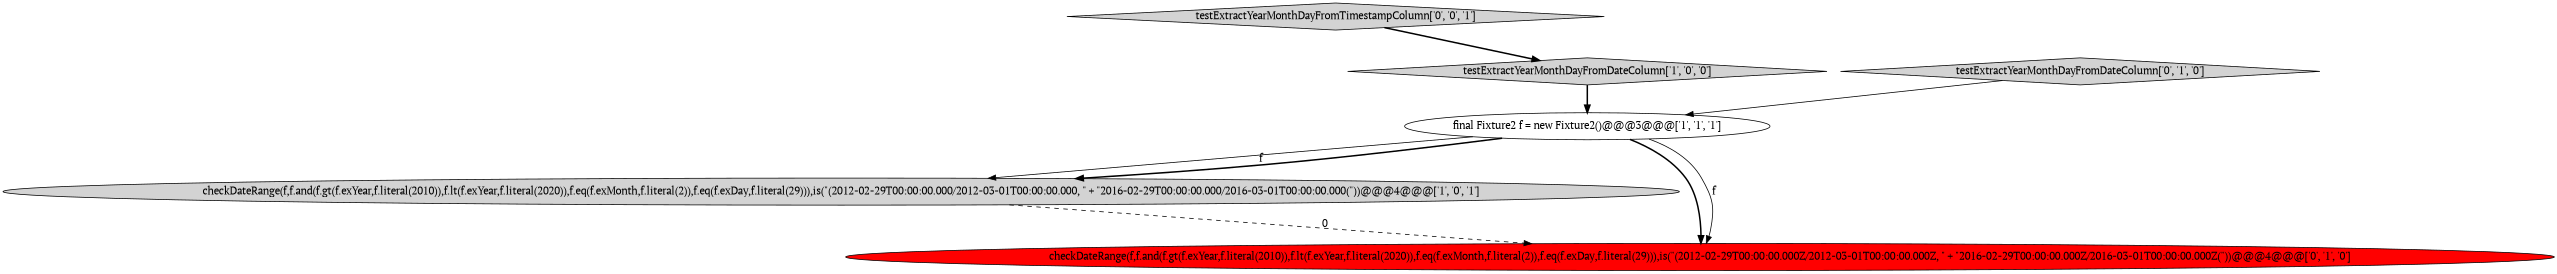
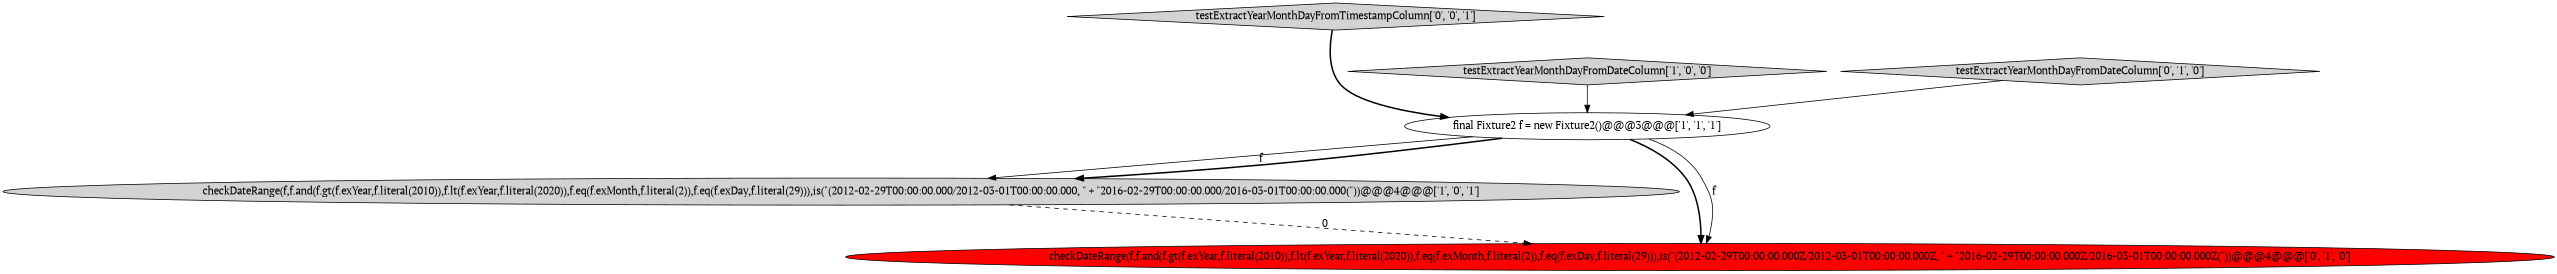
edge "testExtractYearMonthDayFromTimestampColumn['0', '0', '1']" -> "testExtractYearMonthDayFromDateColumn['1', '0', '0']": now "testExtractYearMonthDayFromTimestampColumn['0', '0', '1']" -> "final Fixture2 f = new Fixture2()@@@3@@@['1', '1', '1']"
edge "testExtractYearMonthDayFromDateColumn['1', '0', '0']" -> "final Fixture2 f = new Fixture2()@@@3@@@['1', '1', '1']": style bold -> solid
